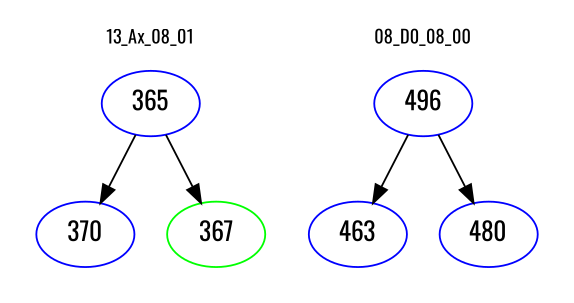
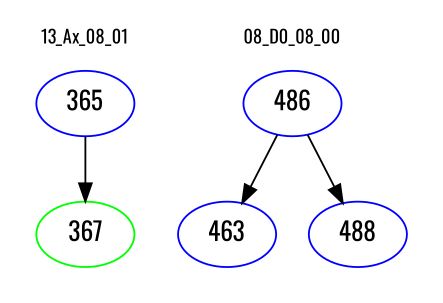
node "496": label "496" -> "486"
node "370": removed
node "480": label "480" -> "488"
